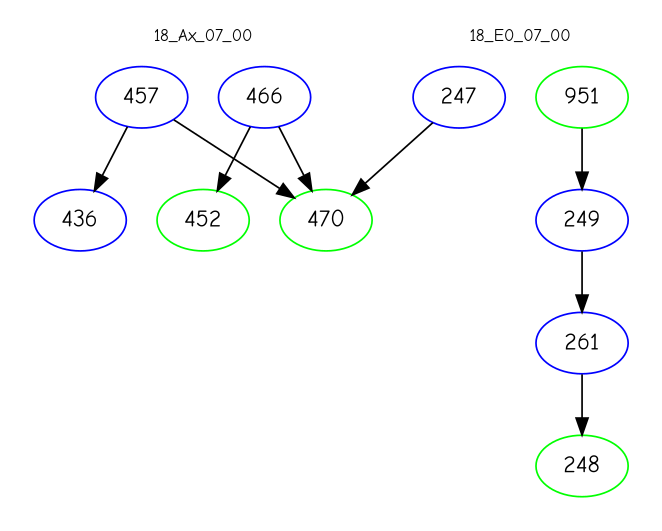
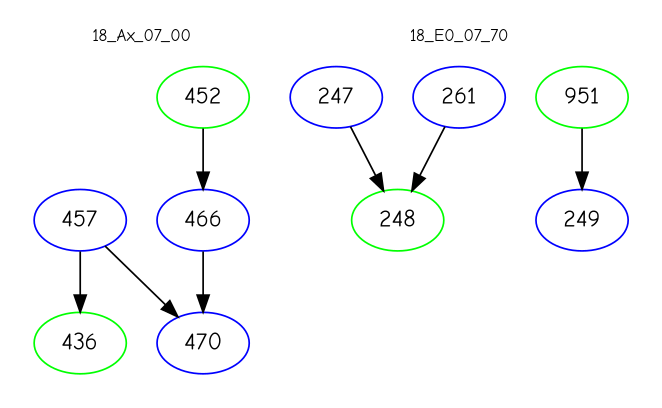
cluster "18_E0_07_00": label "18_E0_07_00" -> "18_E0_07_70"
edge "247" -> "470": now "247" -> "248"
edge "466" -> "452": reversed
node "436": color blue -> green
node "470": color green -> blue
edge "249" -> "261": removed
